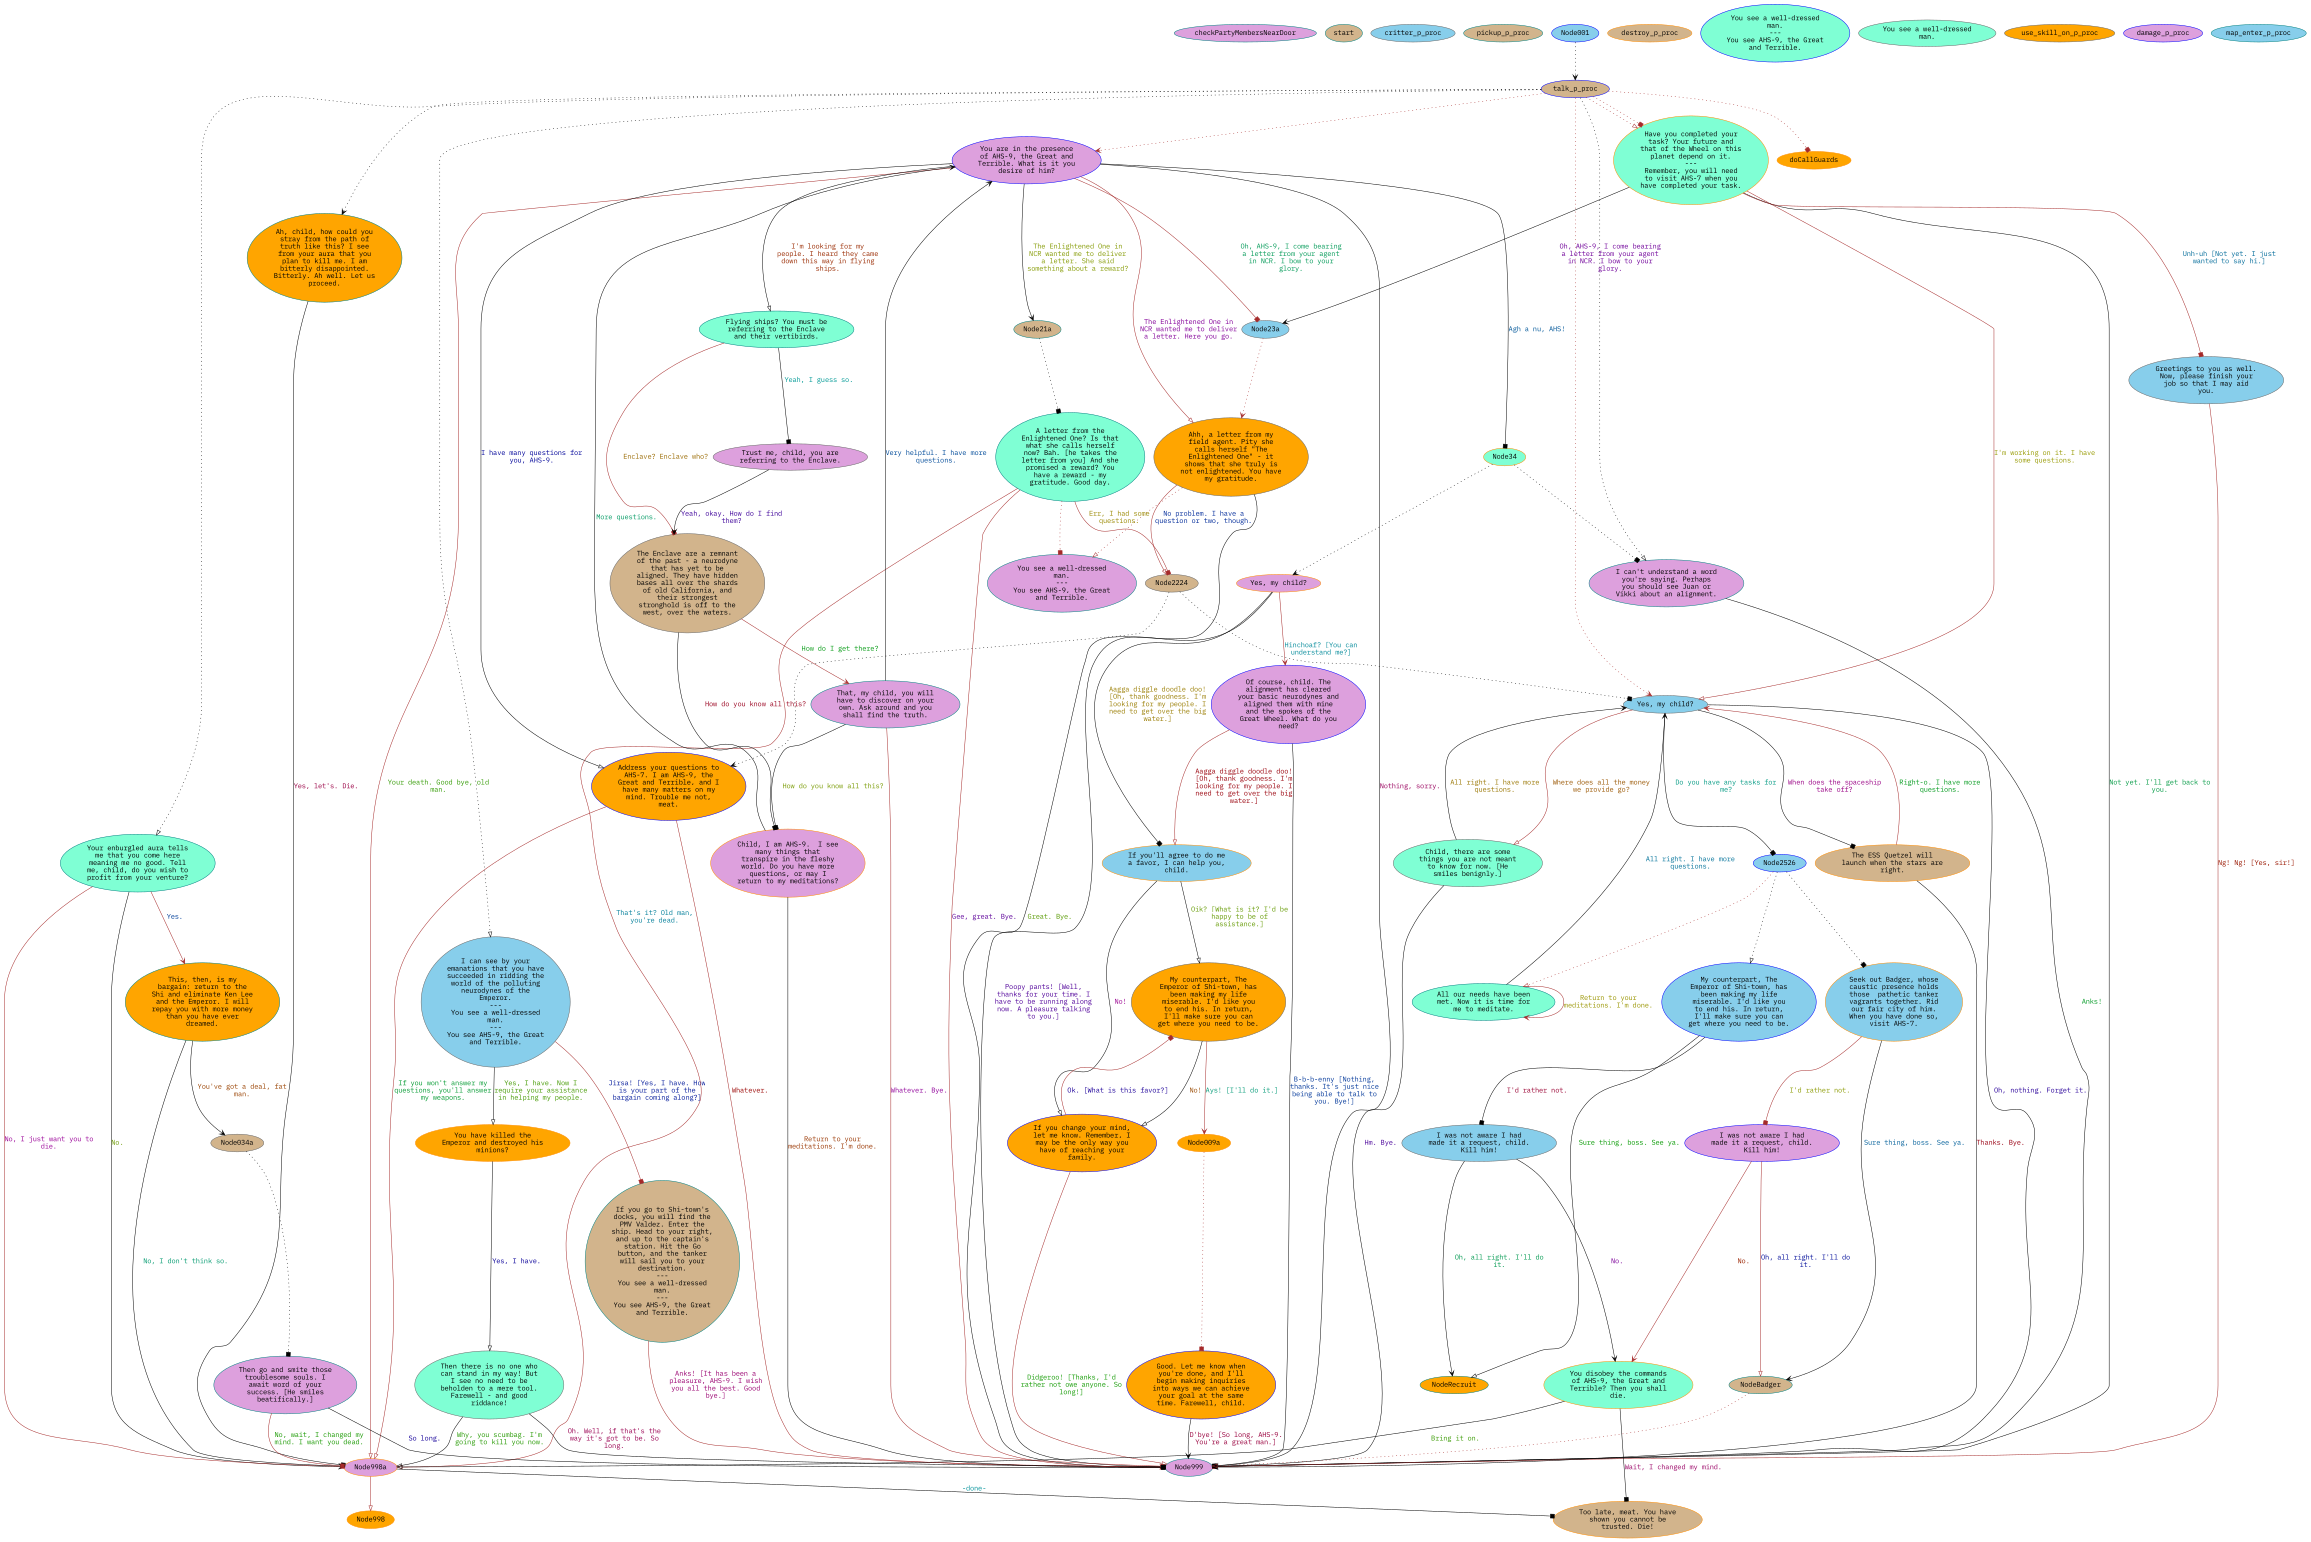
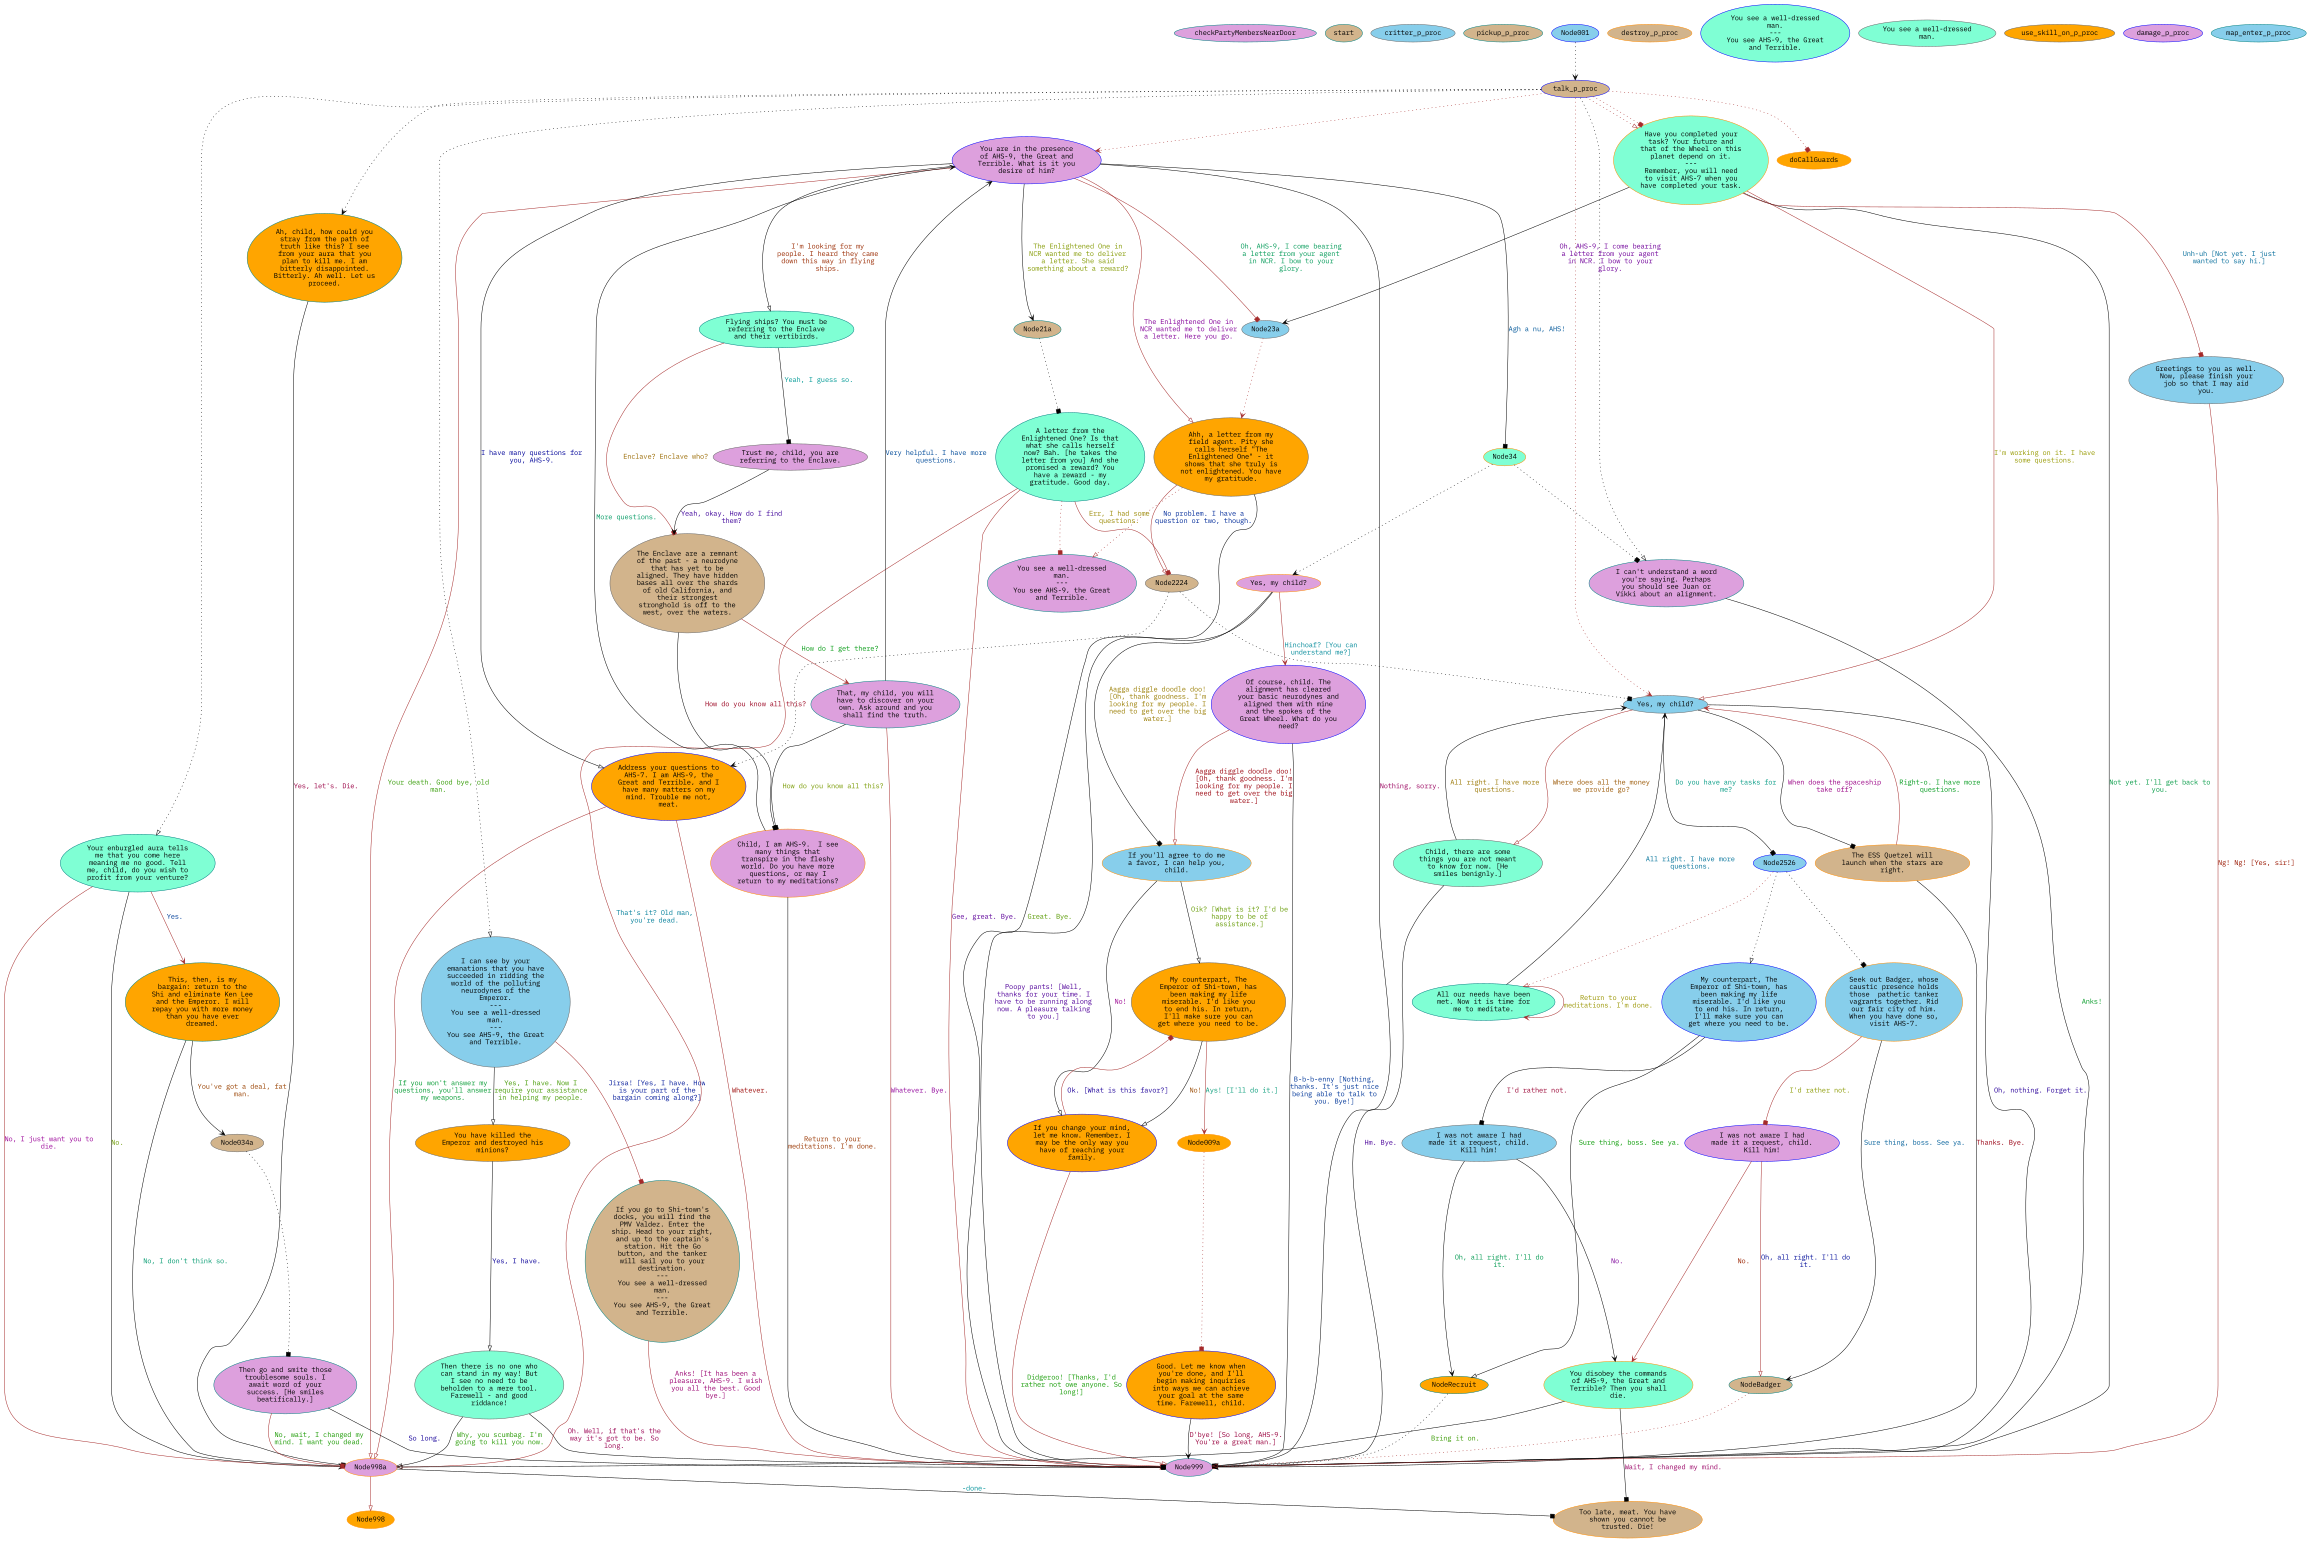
node "You have killed the Emperor and destroyed his minions?": color darkorange -> gray40
edge "NodeRecruit" -> "Node999": added
